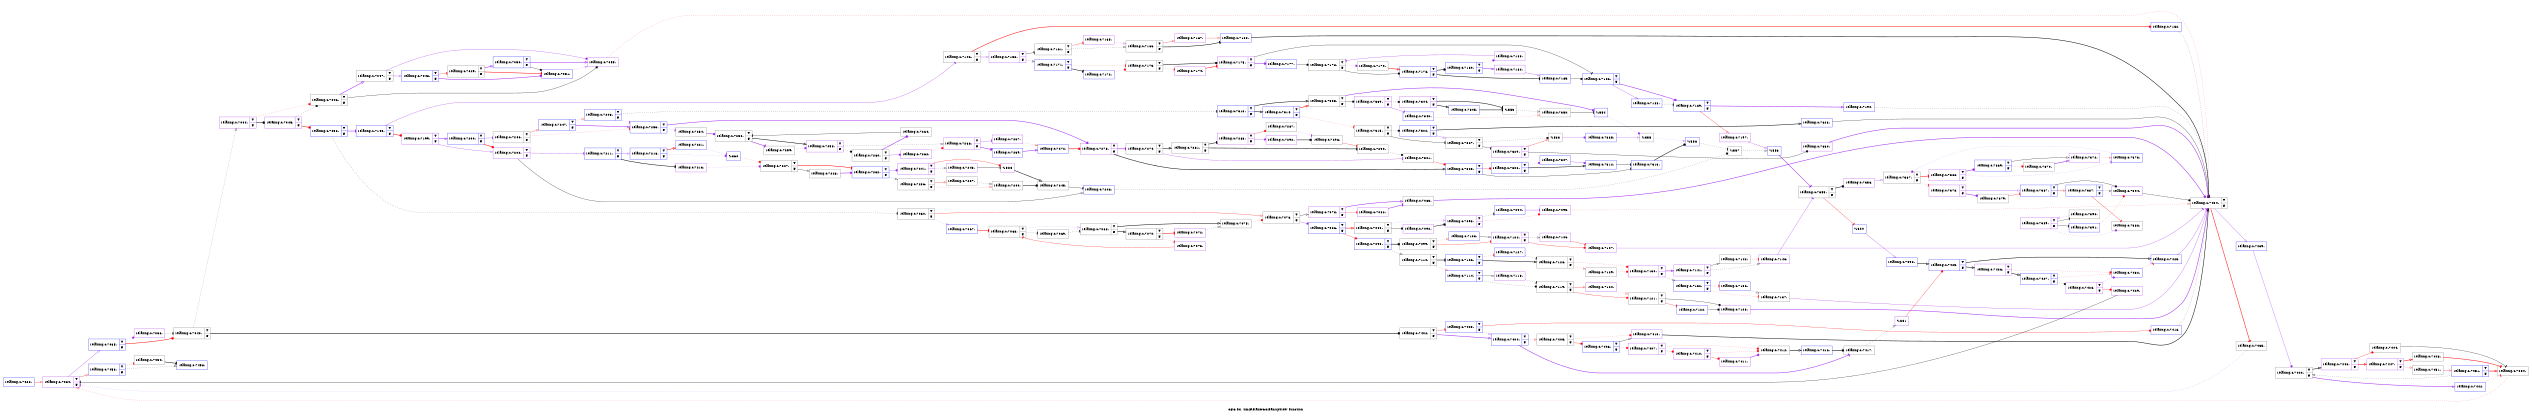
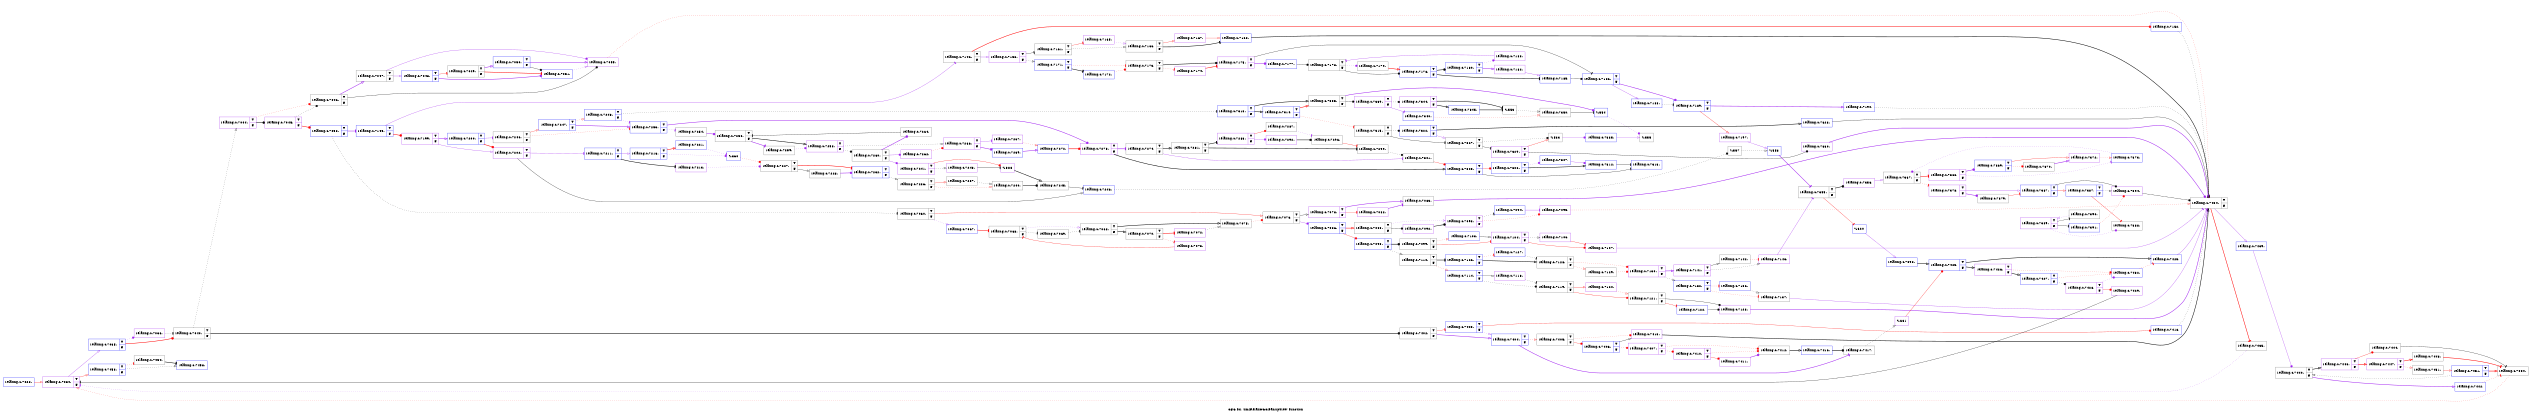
node "%556": removed
edge "relaxng.c:7369:" -> "relaxng.c:7372:": color black -> red
edge "relaxng.c:7232:" -> "relaxng.c:7241:": now "relaxng.c:7260:" -> "relaxng.c:7241:"
